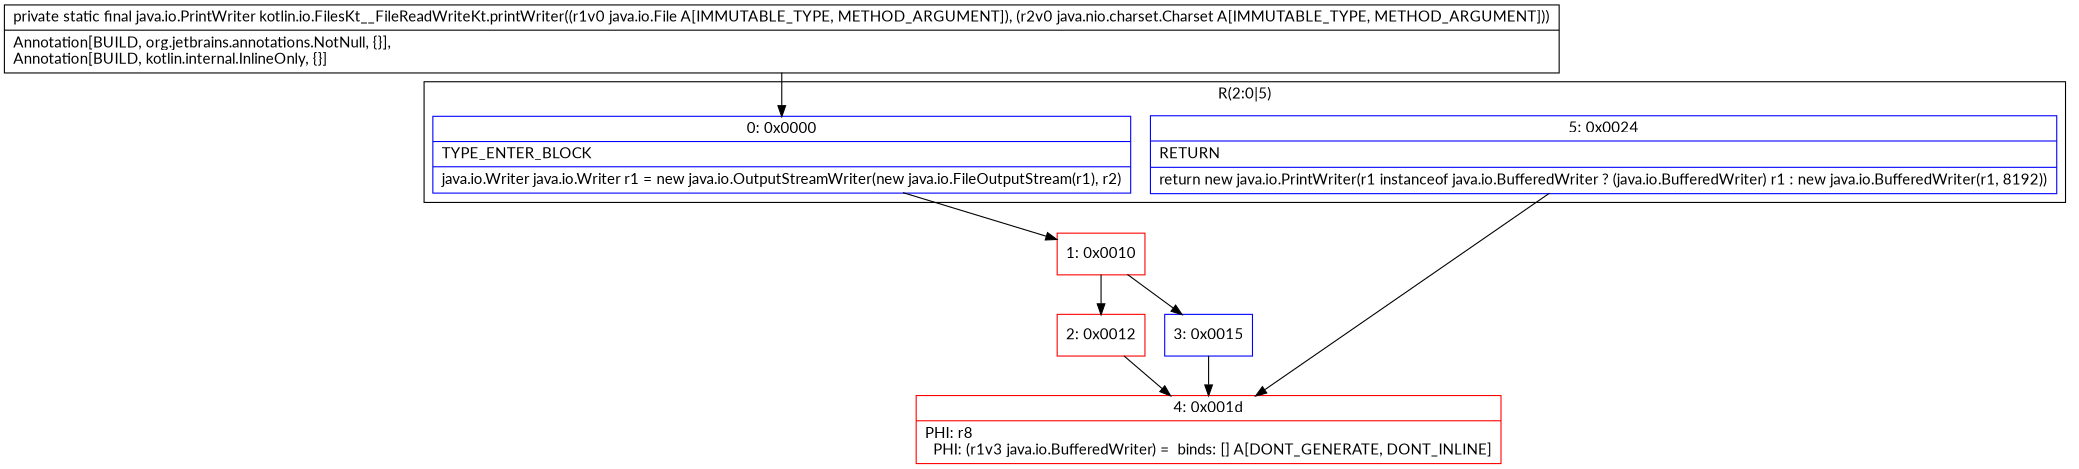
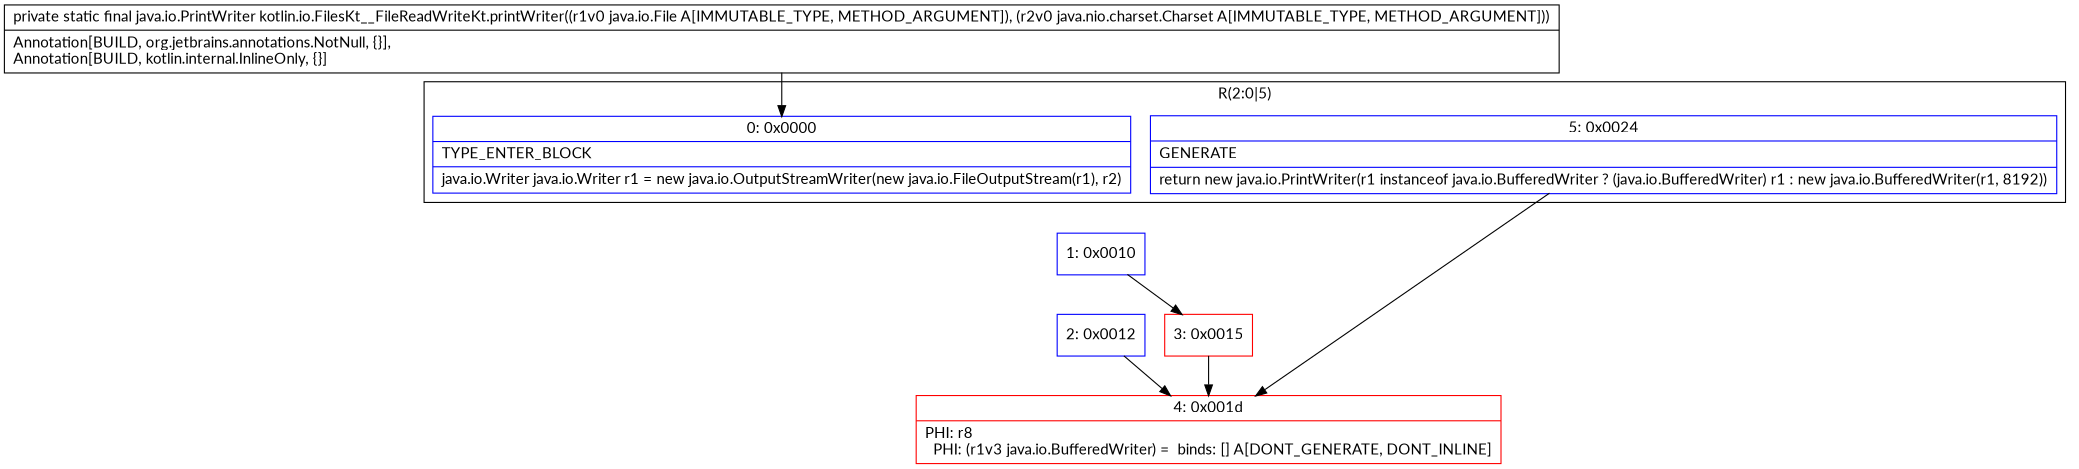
node "5: 0x0024": text "RETURN" -> "GENERATE"
edge "0: 0x0000" -> "1: 0x0010": removed
node "1: 0x0010": color red -> blue
edge "1: 0x0010" -> "2: 0x0012": removed
node "2: 0x0012": color red -> blue
node "3: 0x0015": color blue -> red
